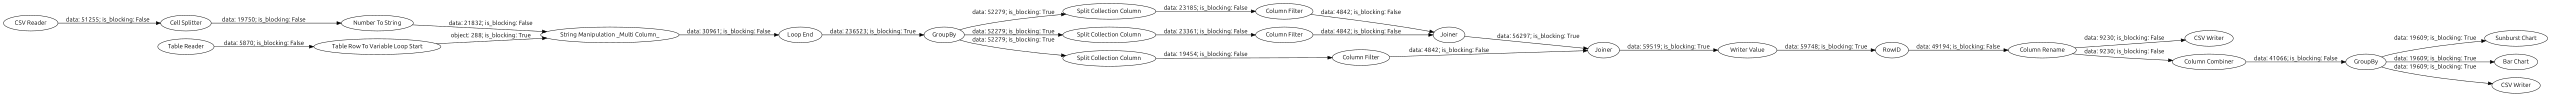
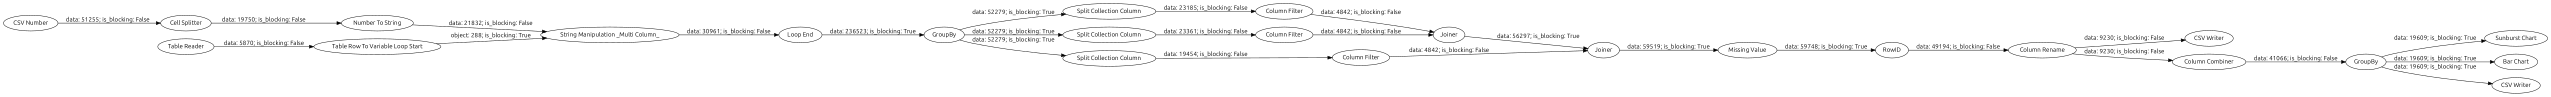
node "CSV Reader": label "CSV Reader" -> "CSV Number"
node "Writer Value": label "Writer Value" -> "Missing Value"
